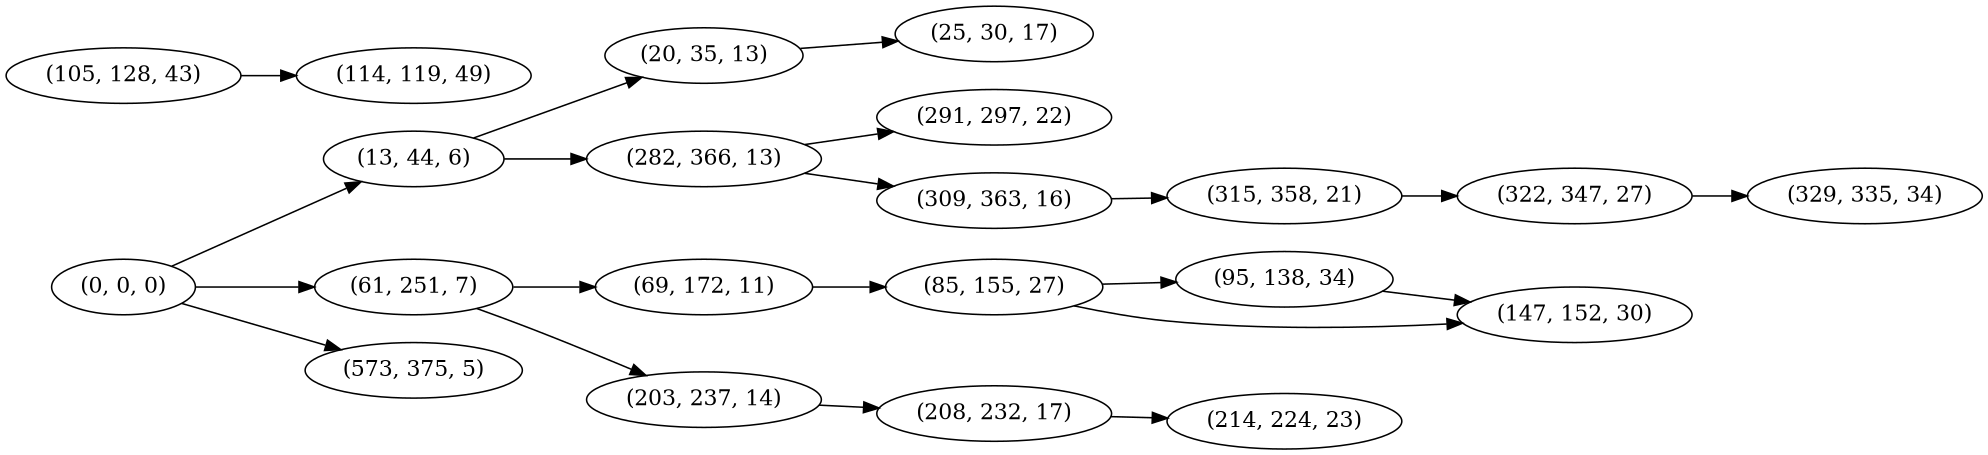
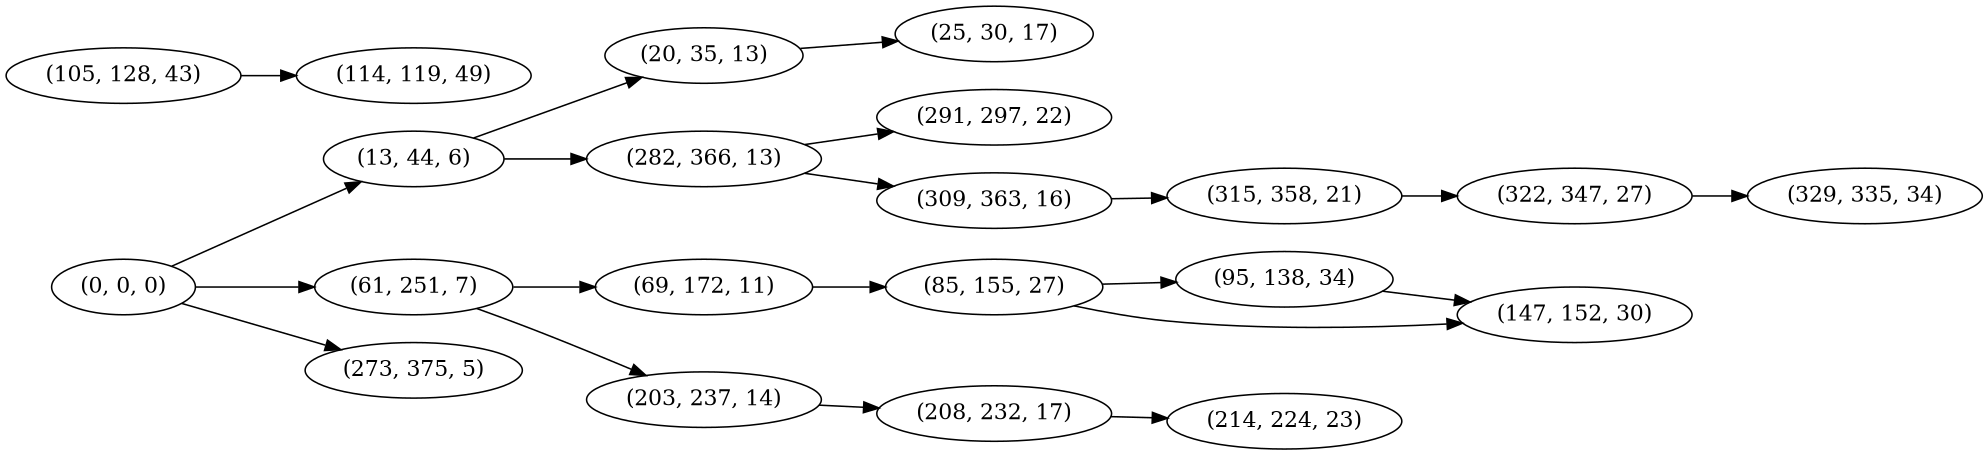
node "(573, 375, 5)": label "(573, 375, 5)" -> "(273, 375, 5)"
